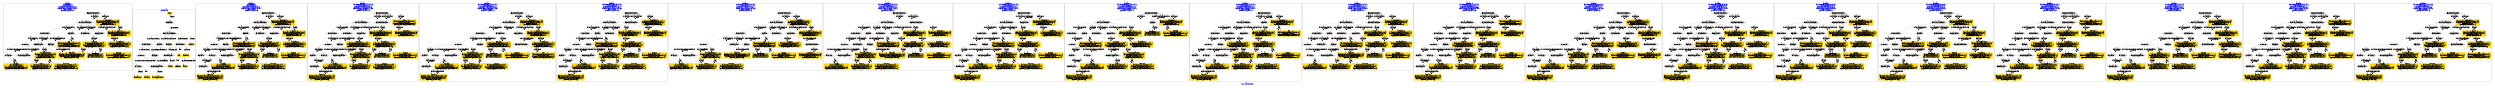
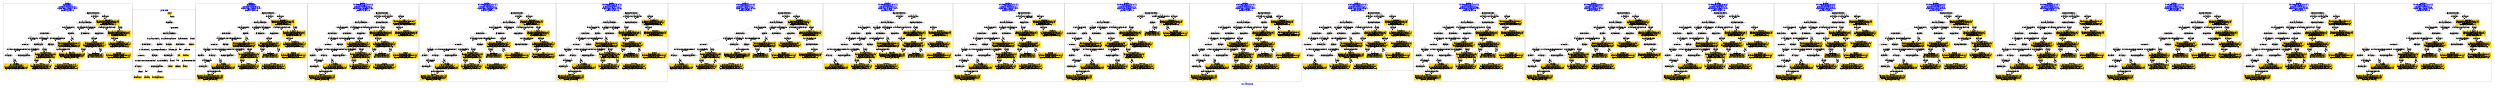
cluster "1-correct date": label "1-correct date" -> "1-correct model"
